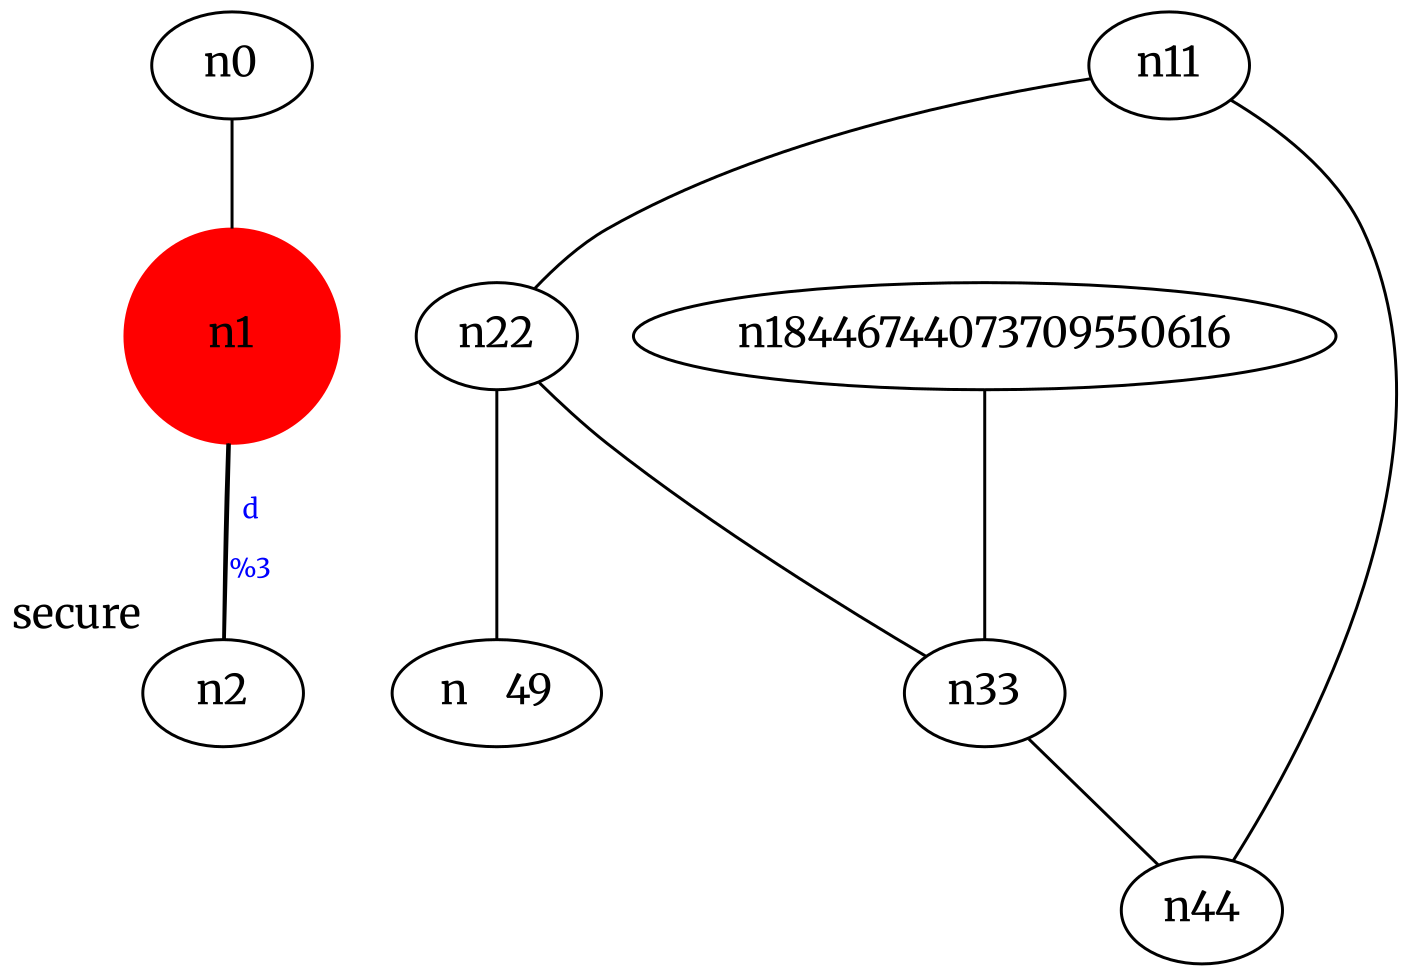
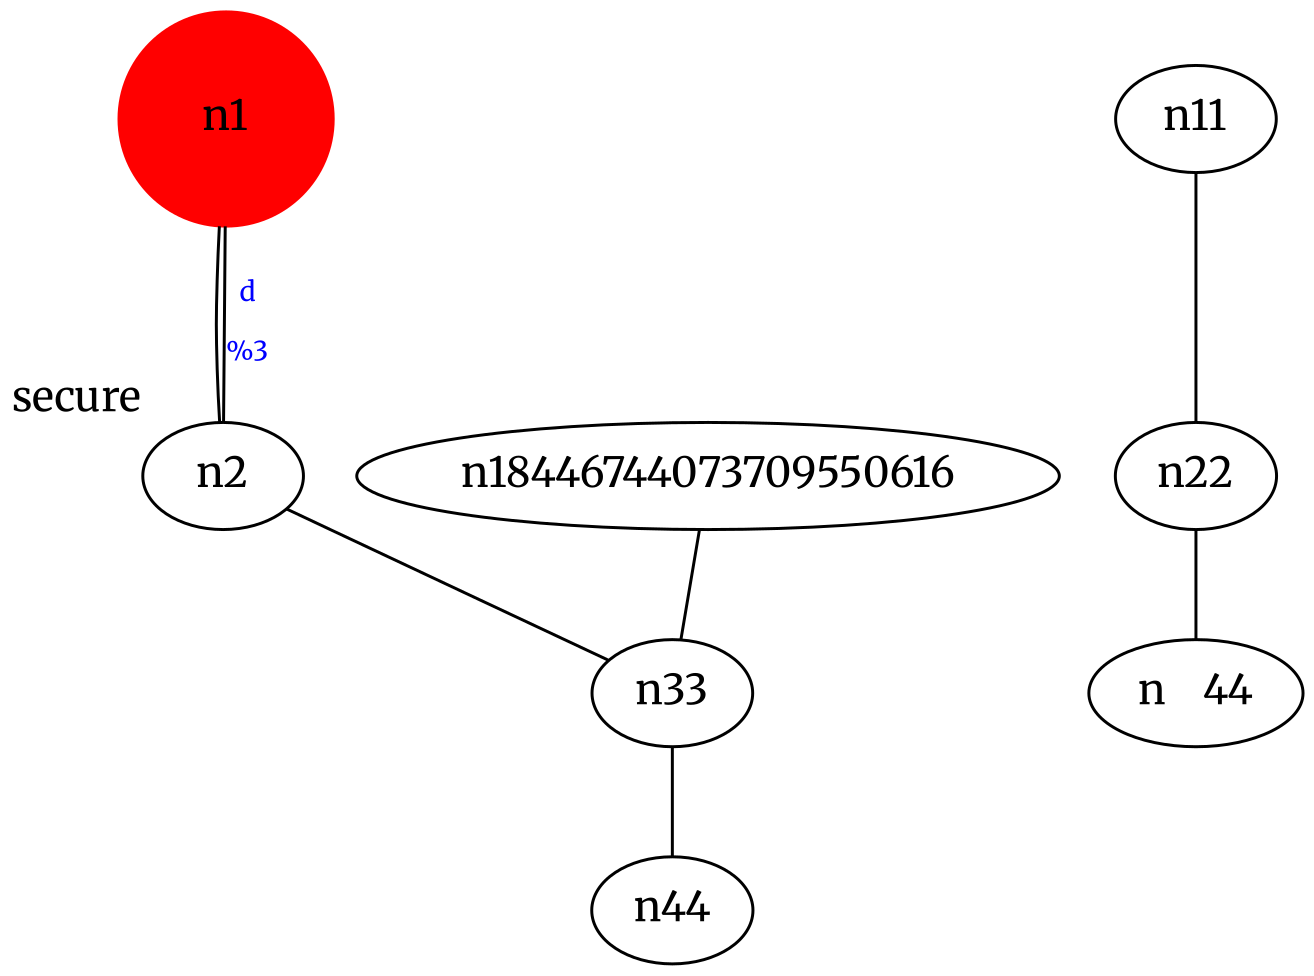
node "n0": removed
edge "n11" -- "n44": removed
edge "n22" -- "n33": now "n2 secure" -- "n33"
node "nᅠ49": label "nᅠ49" -> "nᅠ44"
